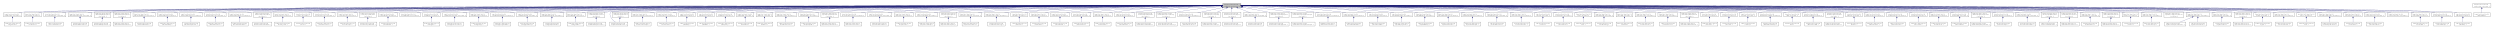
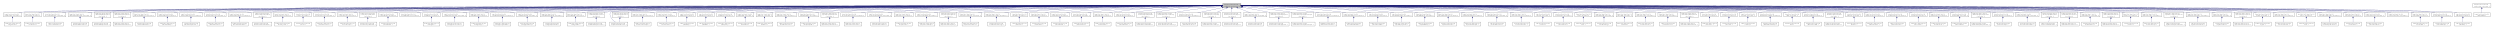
edge "Compiler/boot/build /SymbolicImplicitSolver.c" -> "Compiler/boot/build /SymbolicJacobian_includes.h": now "Compiler/boot/build /SymbolicImplicitSolver.c" -> "Compiler/boot/build /SymbolicImplicitSolver _includes.h"
